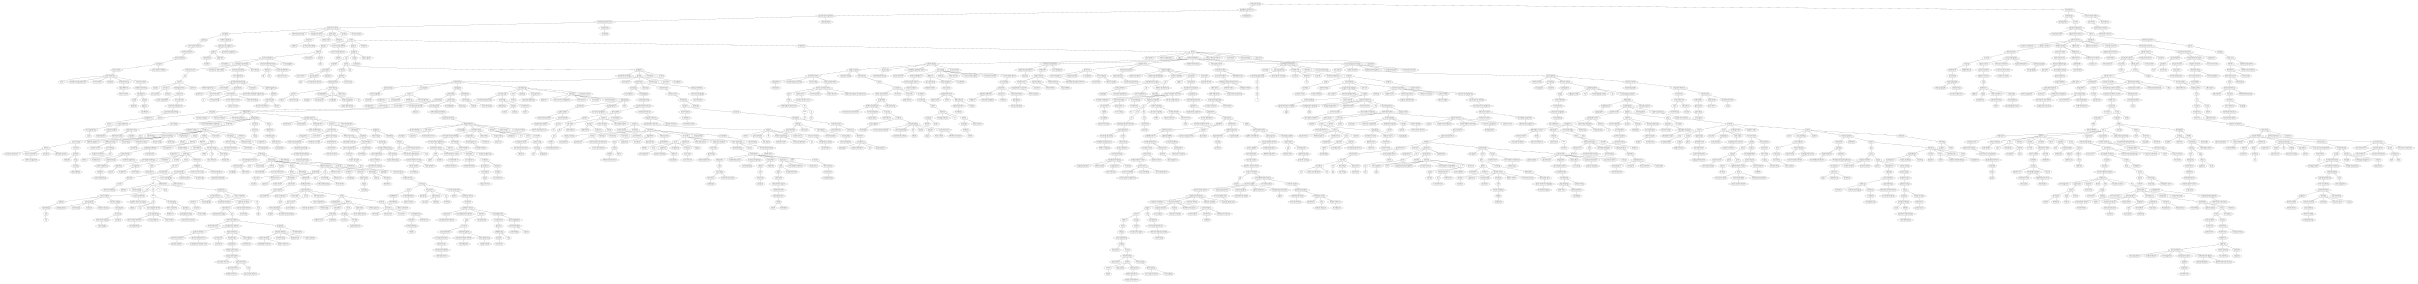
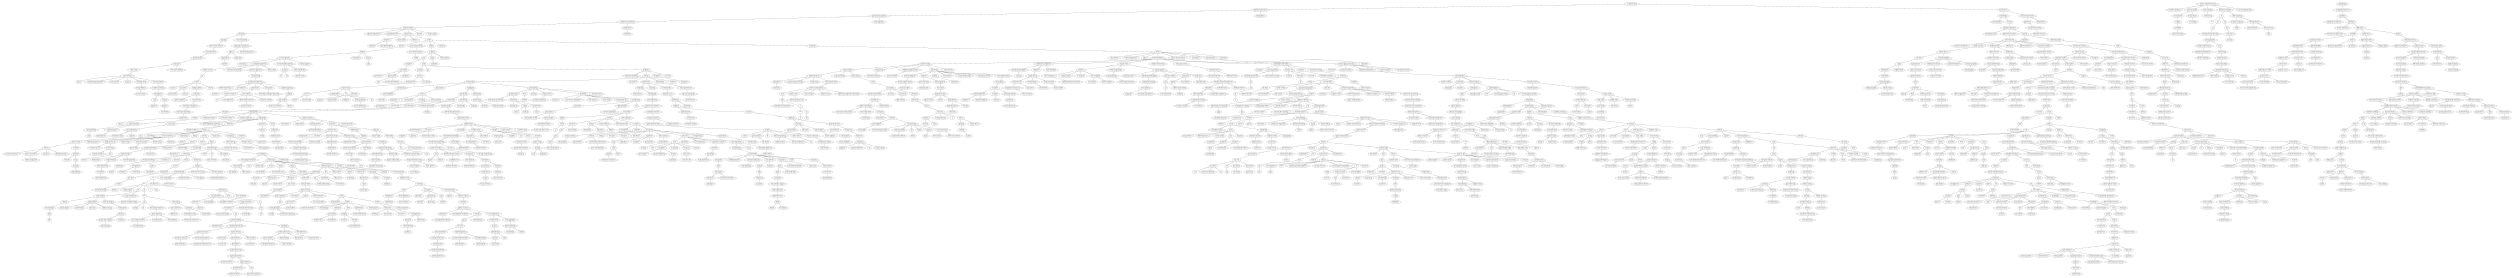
node "information visualization": removed
